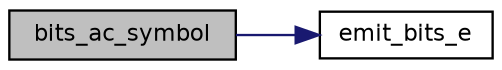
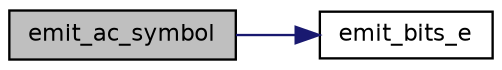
node "bits_ac_symbol": label "bits_ac_symbol" -> "emit_ac_symbol"
